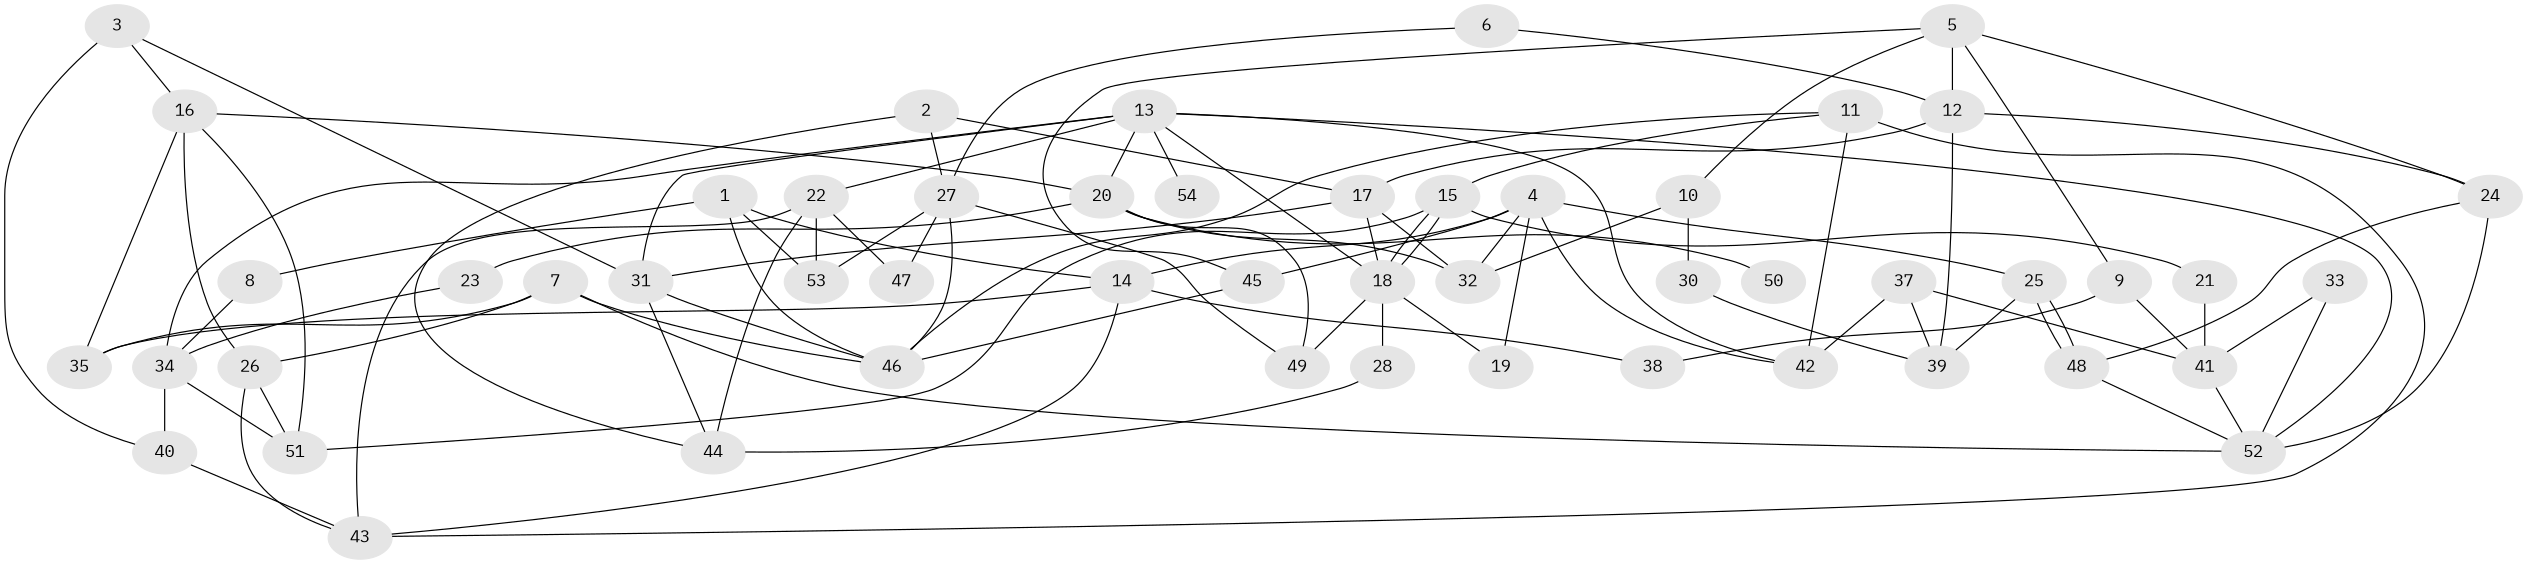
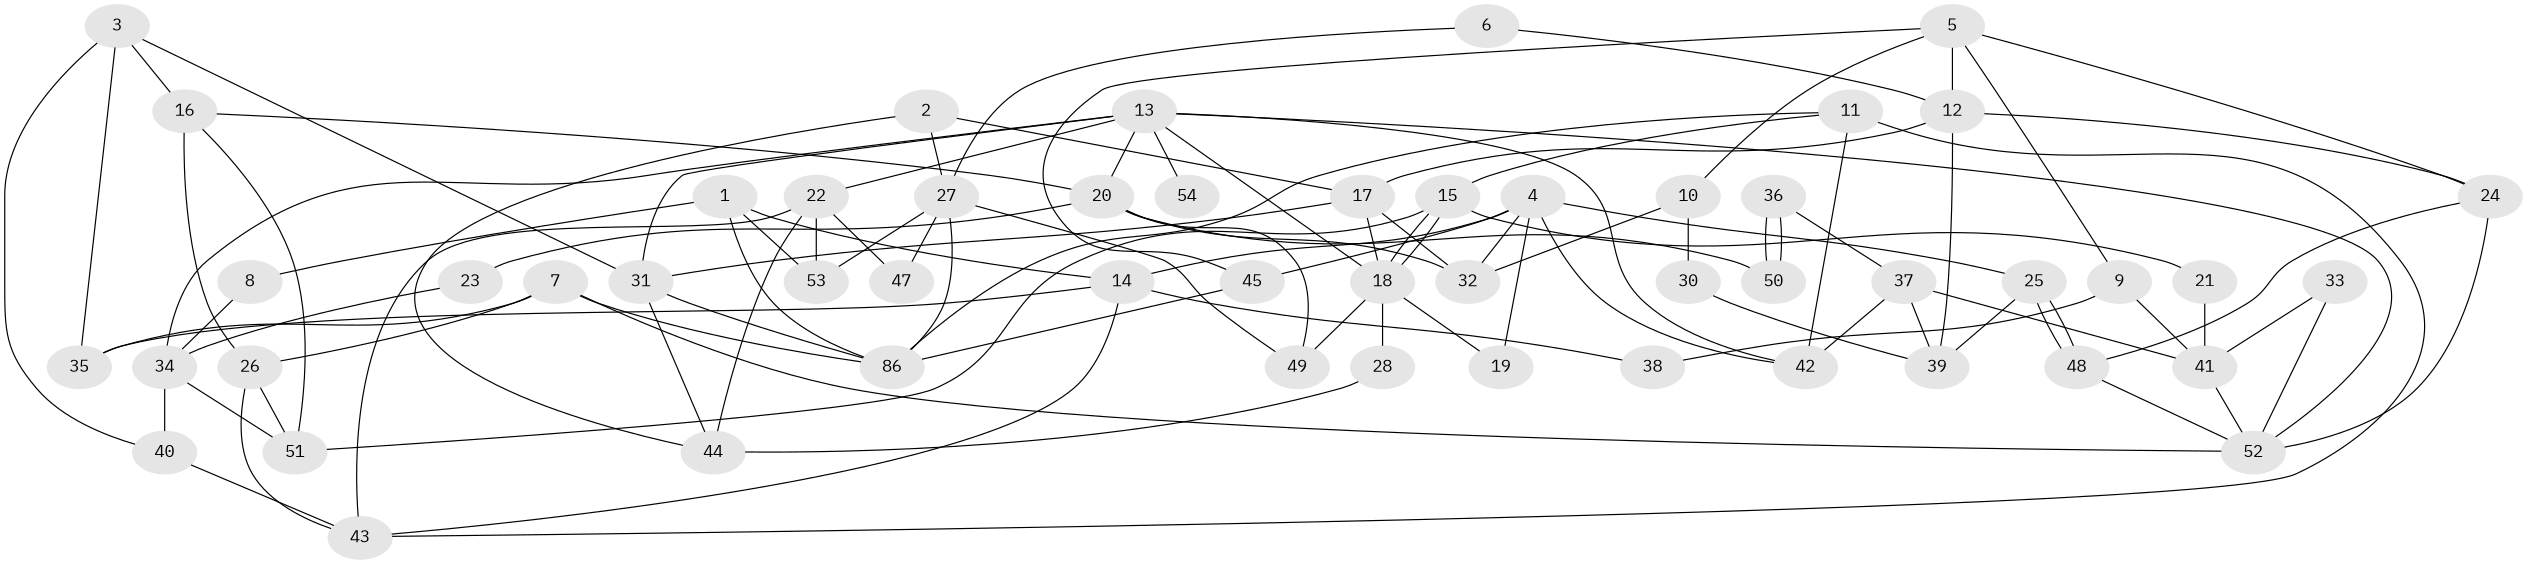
node "36": added
edge "16" -- "35": now "3" -- "35"
node "46": label "46" -> "86"
